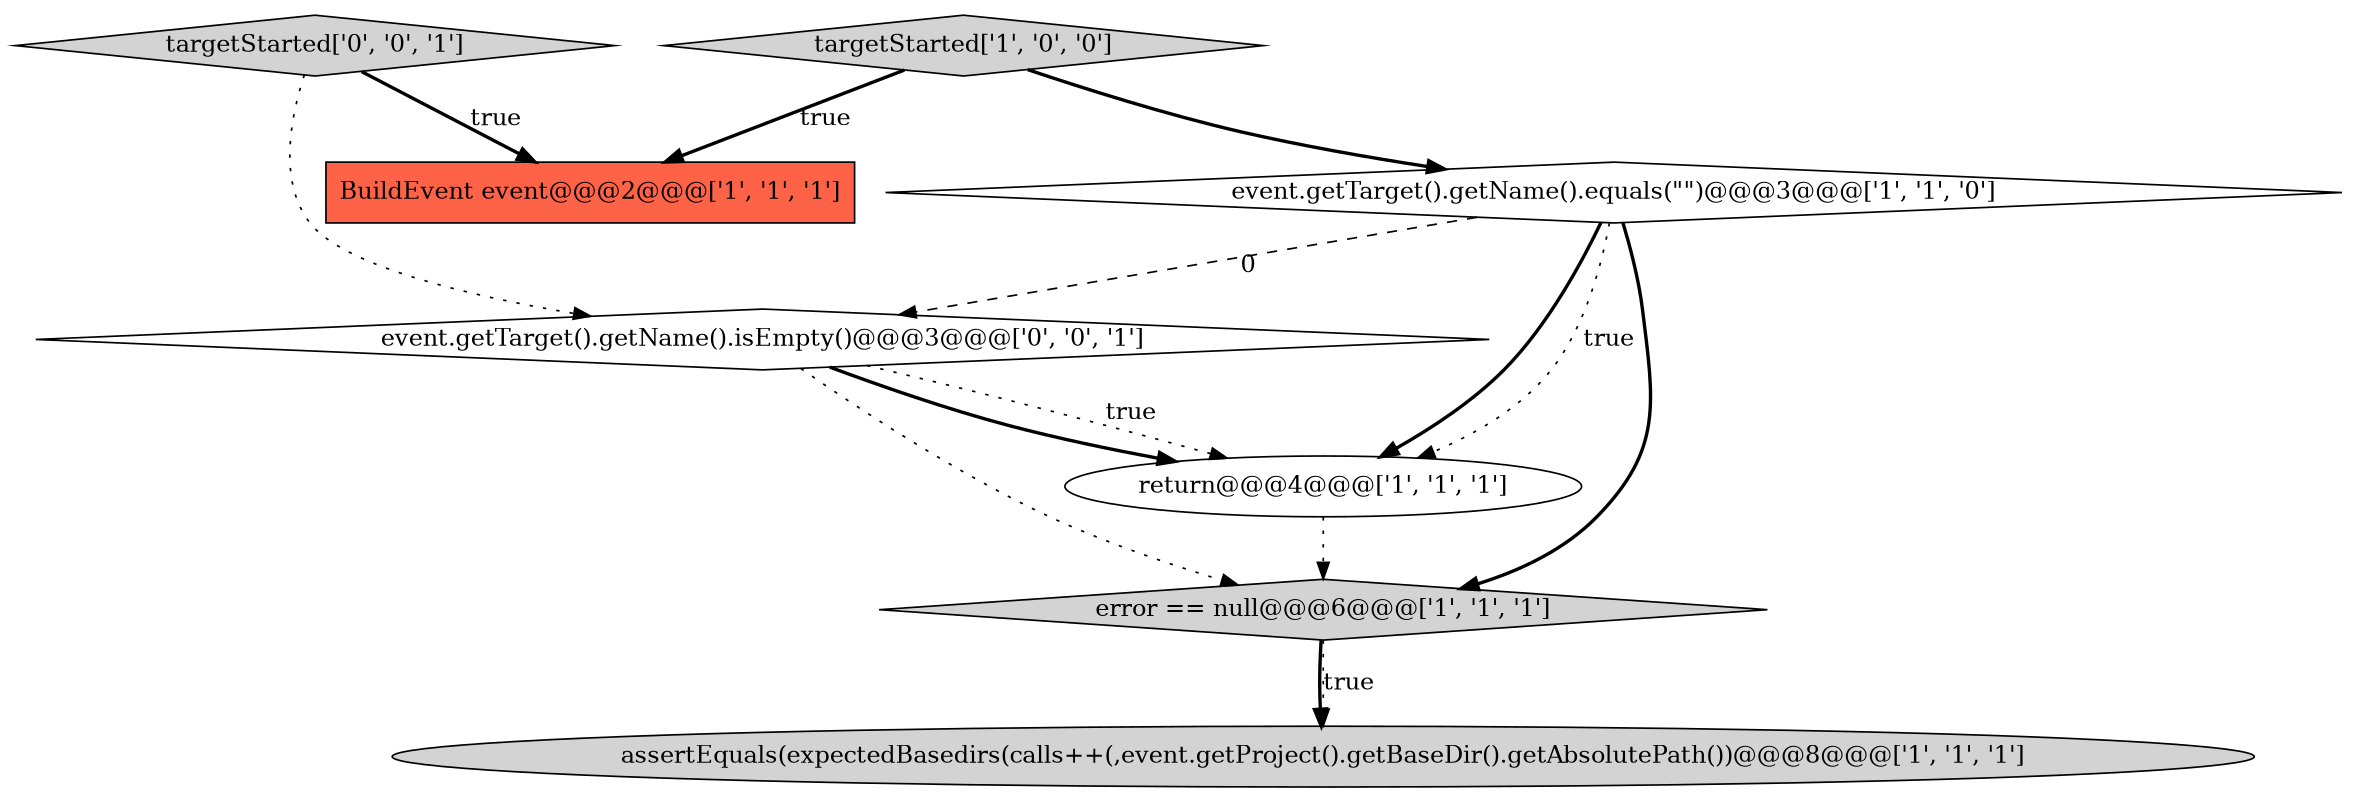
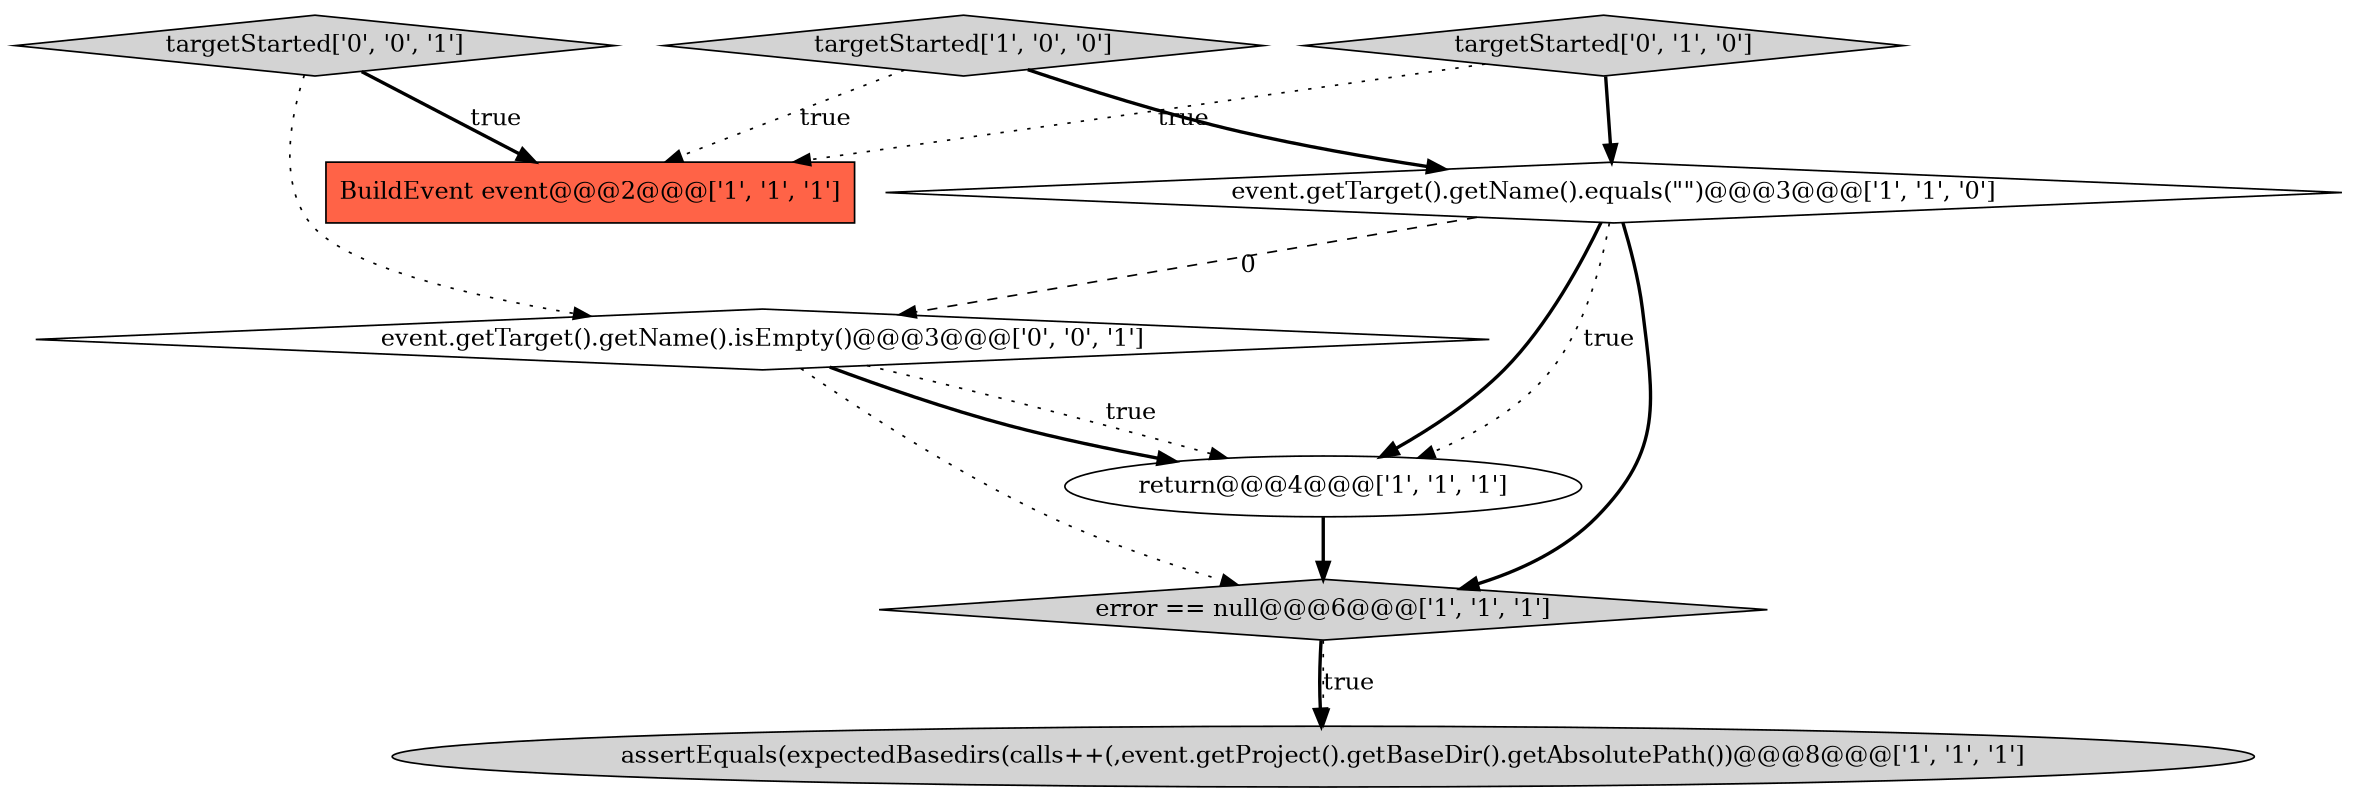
node "targetStarted['0', '1', '0']": added
edge "targetStarted['1', '0', '0']" -> "BuildEvent event@@@2@@@['1', '1', '1']": style bold -> dotted
edge "return@@@4@@@['1', '1', '1']" -> "error == null@@@6@@@['1', '1', '1']": style dotted -> bold
